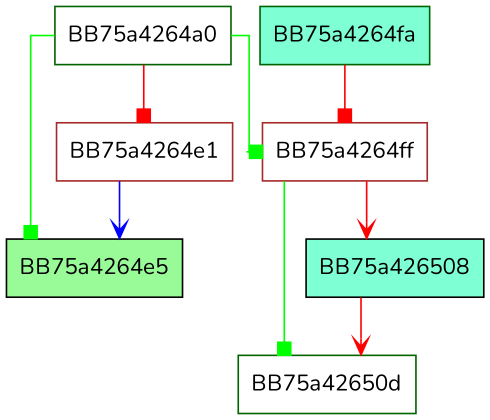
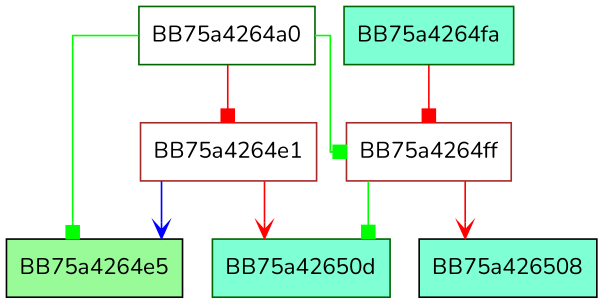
edge "BB75a426508" -> "BB75a42650d": now "BB75a4264e1" -> "BB75a42650d"
node "BB75a42650d": fillcolor white -> aquamarine
